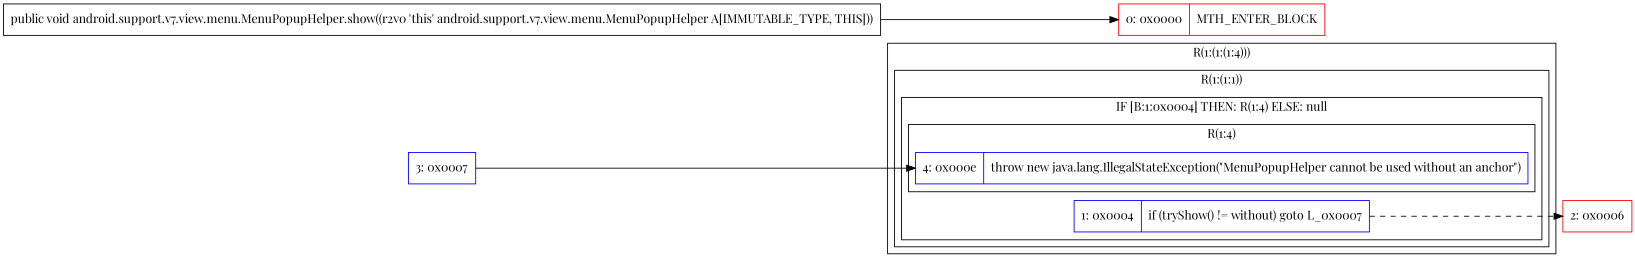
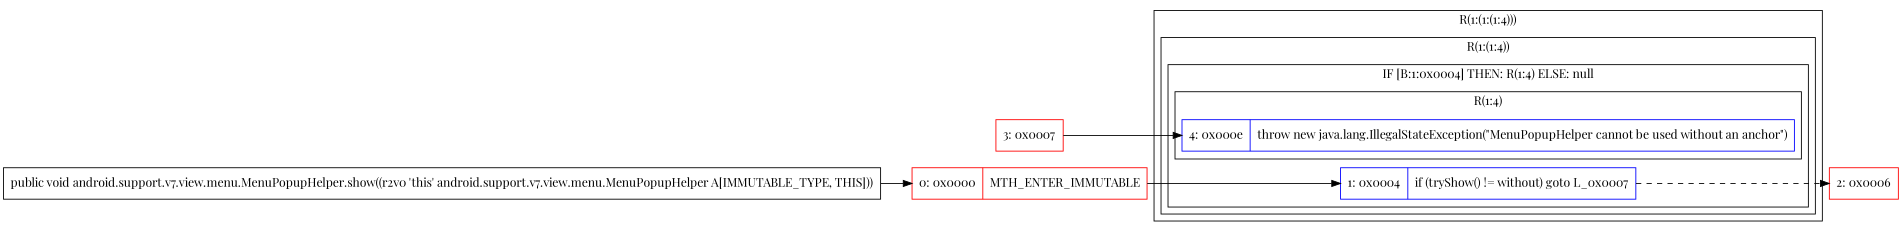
node "0: 0x0000": text "MTH_ENTER_BLOCK" -> "MTH_ENTER_IMMUTABLE"
cluster "R(1:(1:1))": label "R(1:(1:1))" -> "R(1:(1:4))"
node "3: 0x0007": color blue -> red
edge "0: 0x0000" -> "1: 0x0004": added
